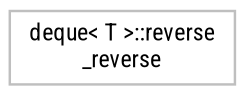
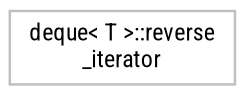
node "deque< T >::reverse _reverse": label "deque< T >::reverse _reverse" -> "deque< T >::reverse _iterator"
